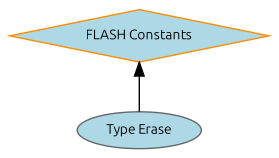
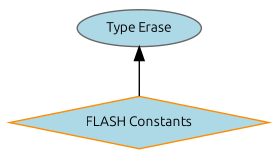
edge "Type Erase" -> "FLASH Constants": reversed
